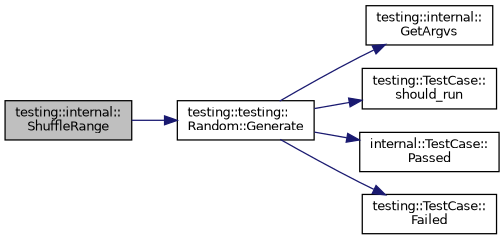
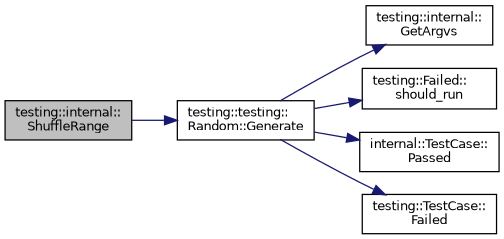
node "testing::TestCase:: should_run": label "testing::TestCase:: should_run" -> "testing::Failed:: should_run"
